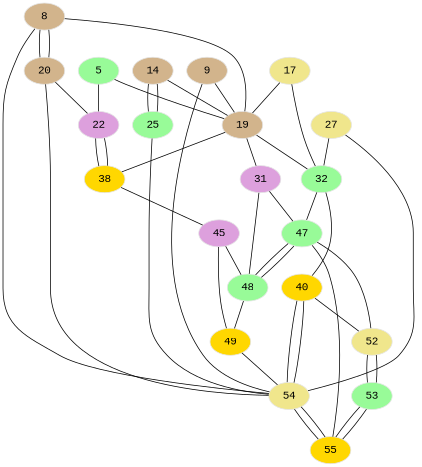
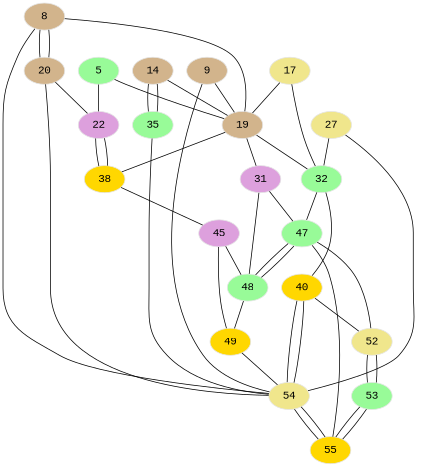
node "25": label "25" -> "35"
